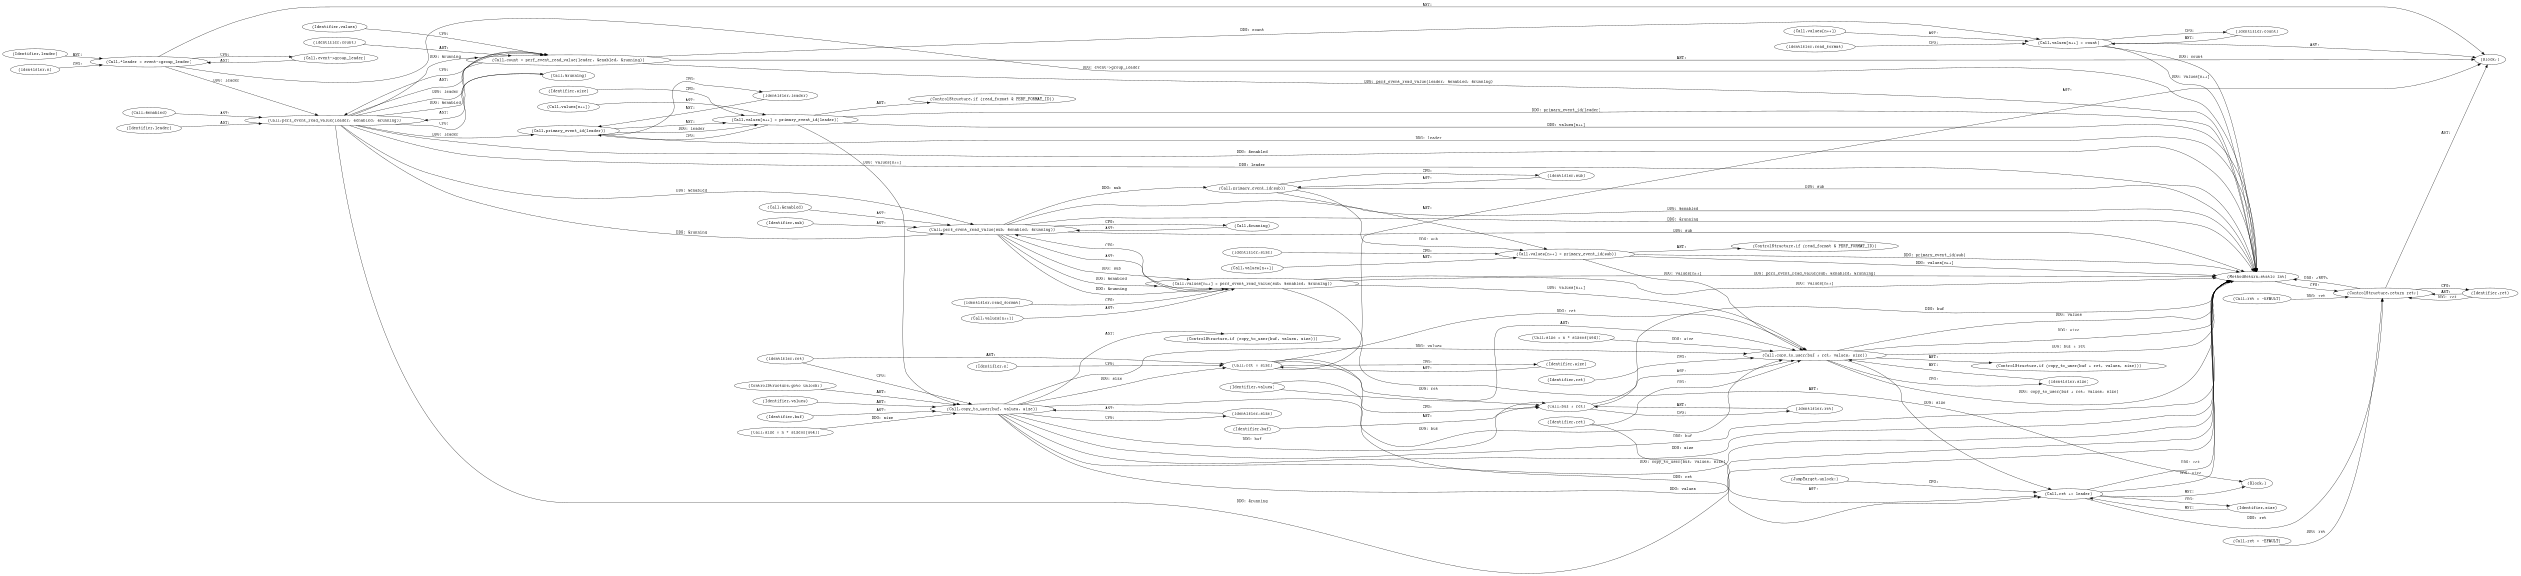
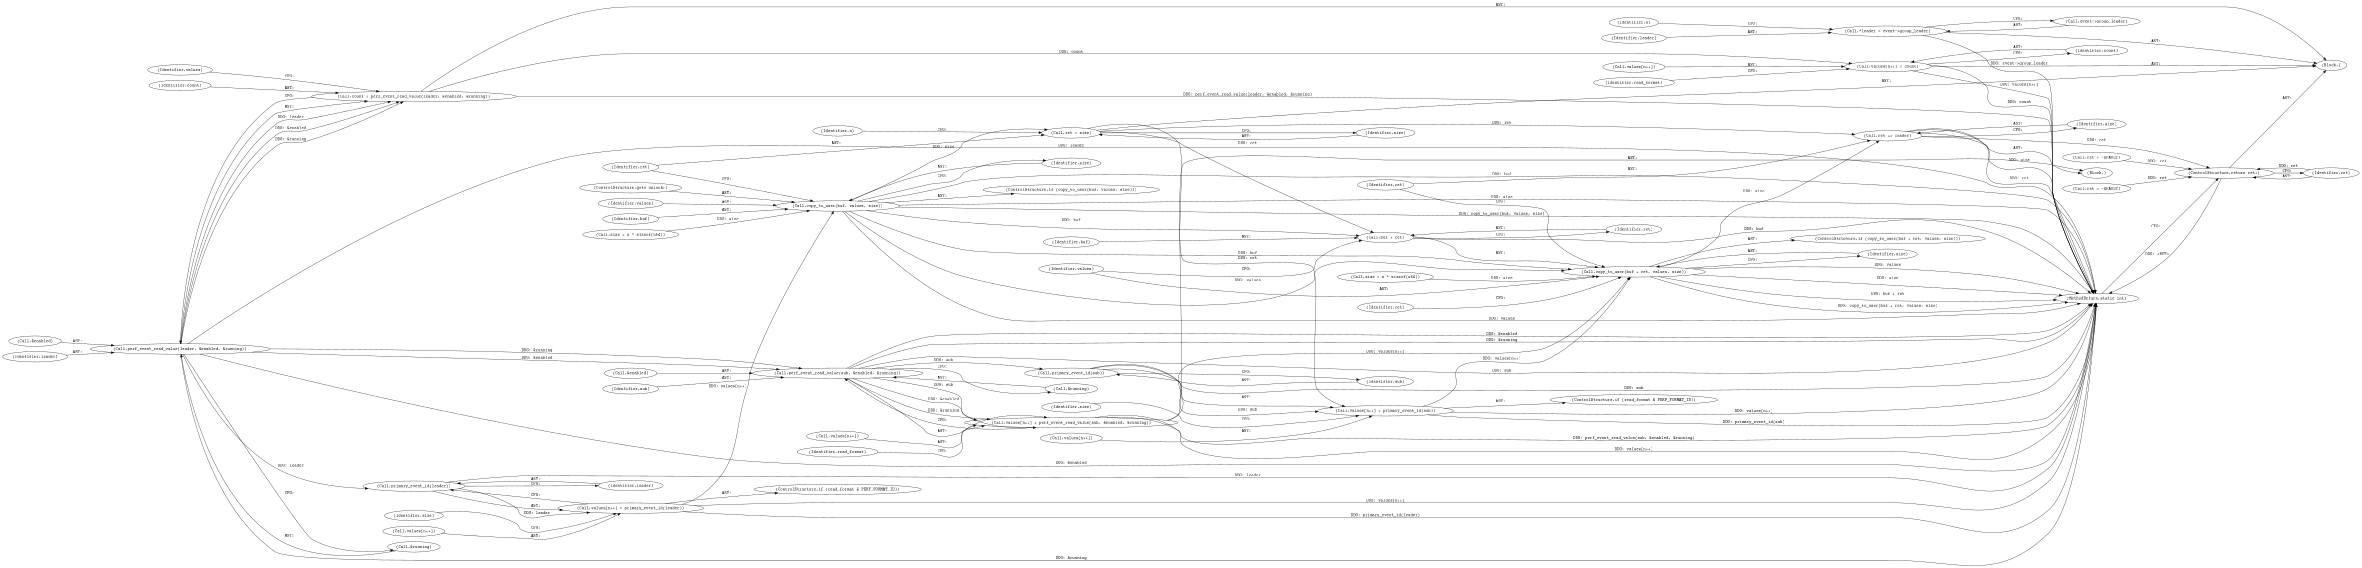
edge "(Call,*leader = event->group_leader)" -> "(Call,perf_event_read_value(leader, &enabled, &running))": removed, label "DDG: leader"
edge "(Call,ret = size)" -> "(Call,copy_to_user(buf + ret, values, size))": now "(Call,ret = size)" -> "(Call,values[n++] = primary_event_id(sub))"
node "(JumpTarget,unlock:)": removed
